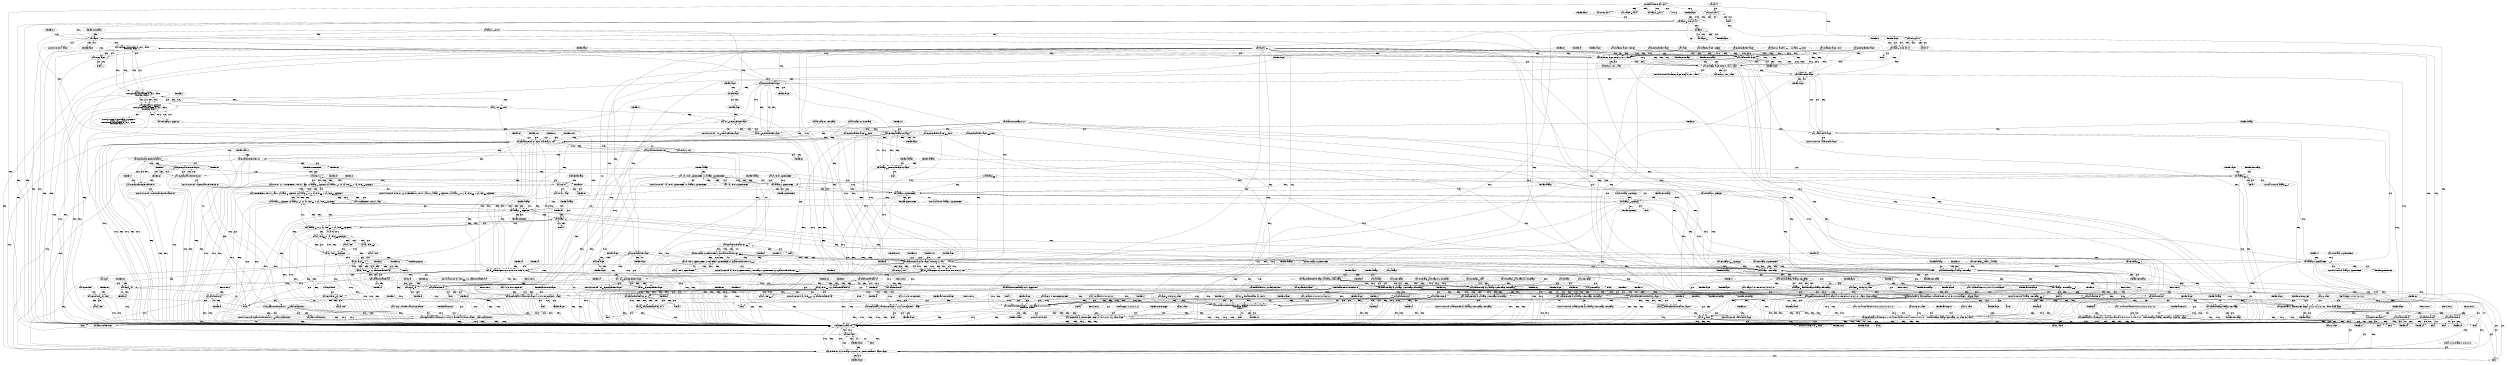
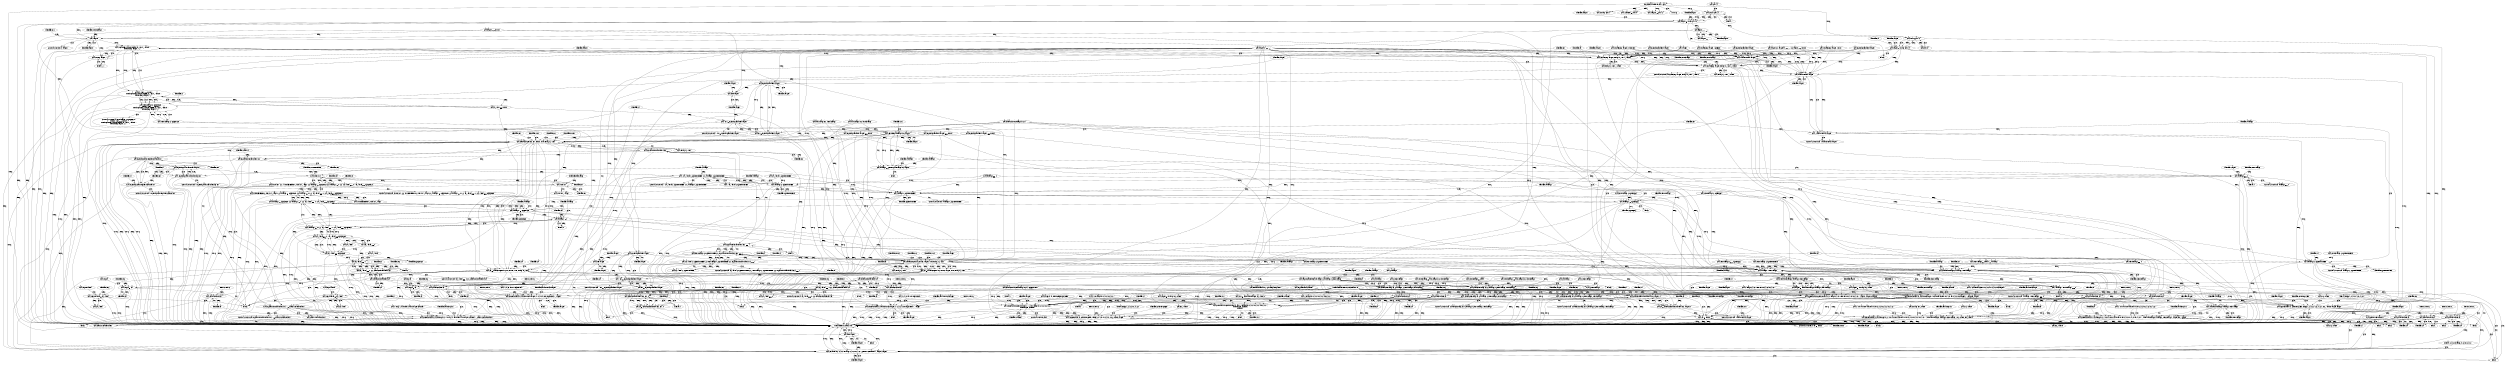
edge "(Call,!flagstr)" -> "(Call,get_template_flags(mc, flagstr))": now "(Call,restrictflags & CA_AKICK)" -> "(Call,get_template_flags(mc, flagstr))"
edge "(Call,addflags = get_template_flags(mc, flagstr))" -> "(Call,chanacs_open(mc, NULL, target, true, entity(si->smu)))": now "(Call,chanacs_source_flags(mc, si))" -> "(Call,chanacs_open(mc, NULL, target, true, entity(si->smu)))"
